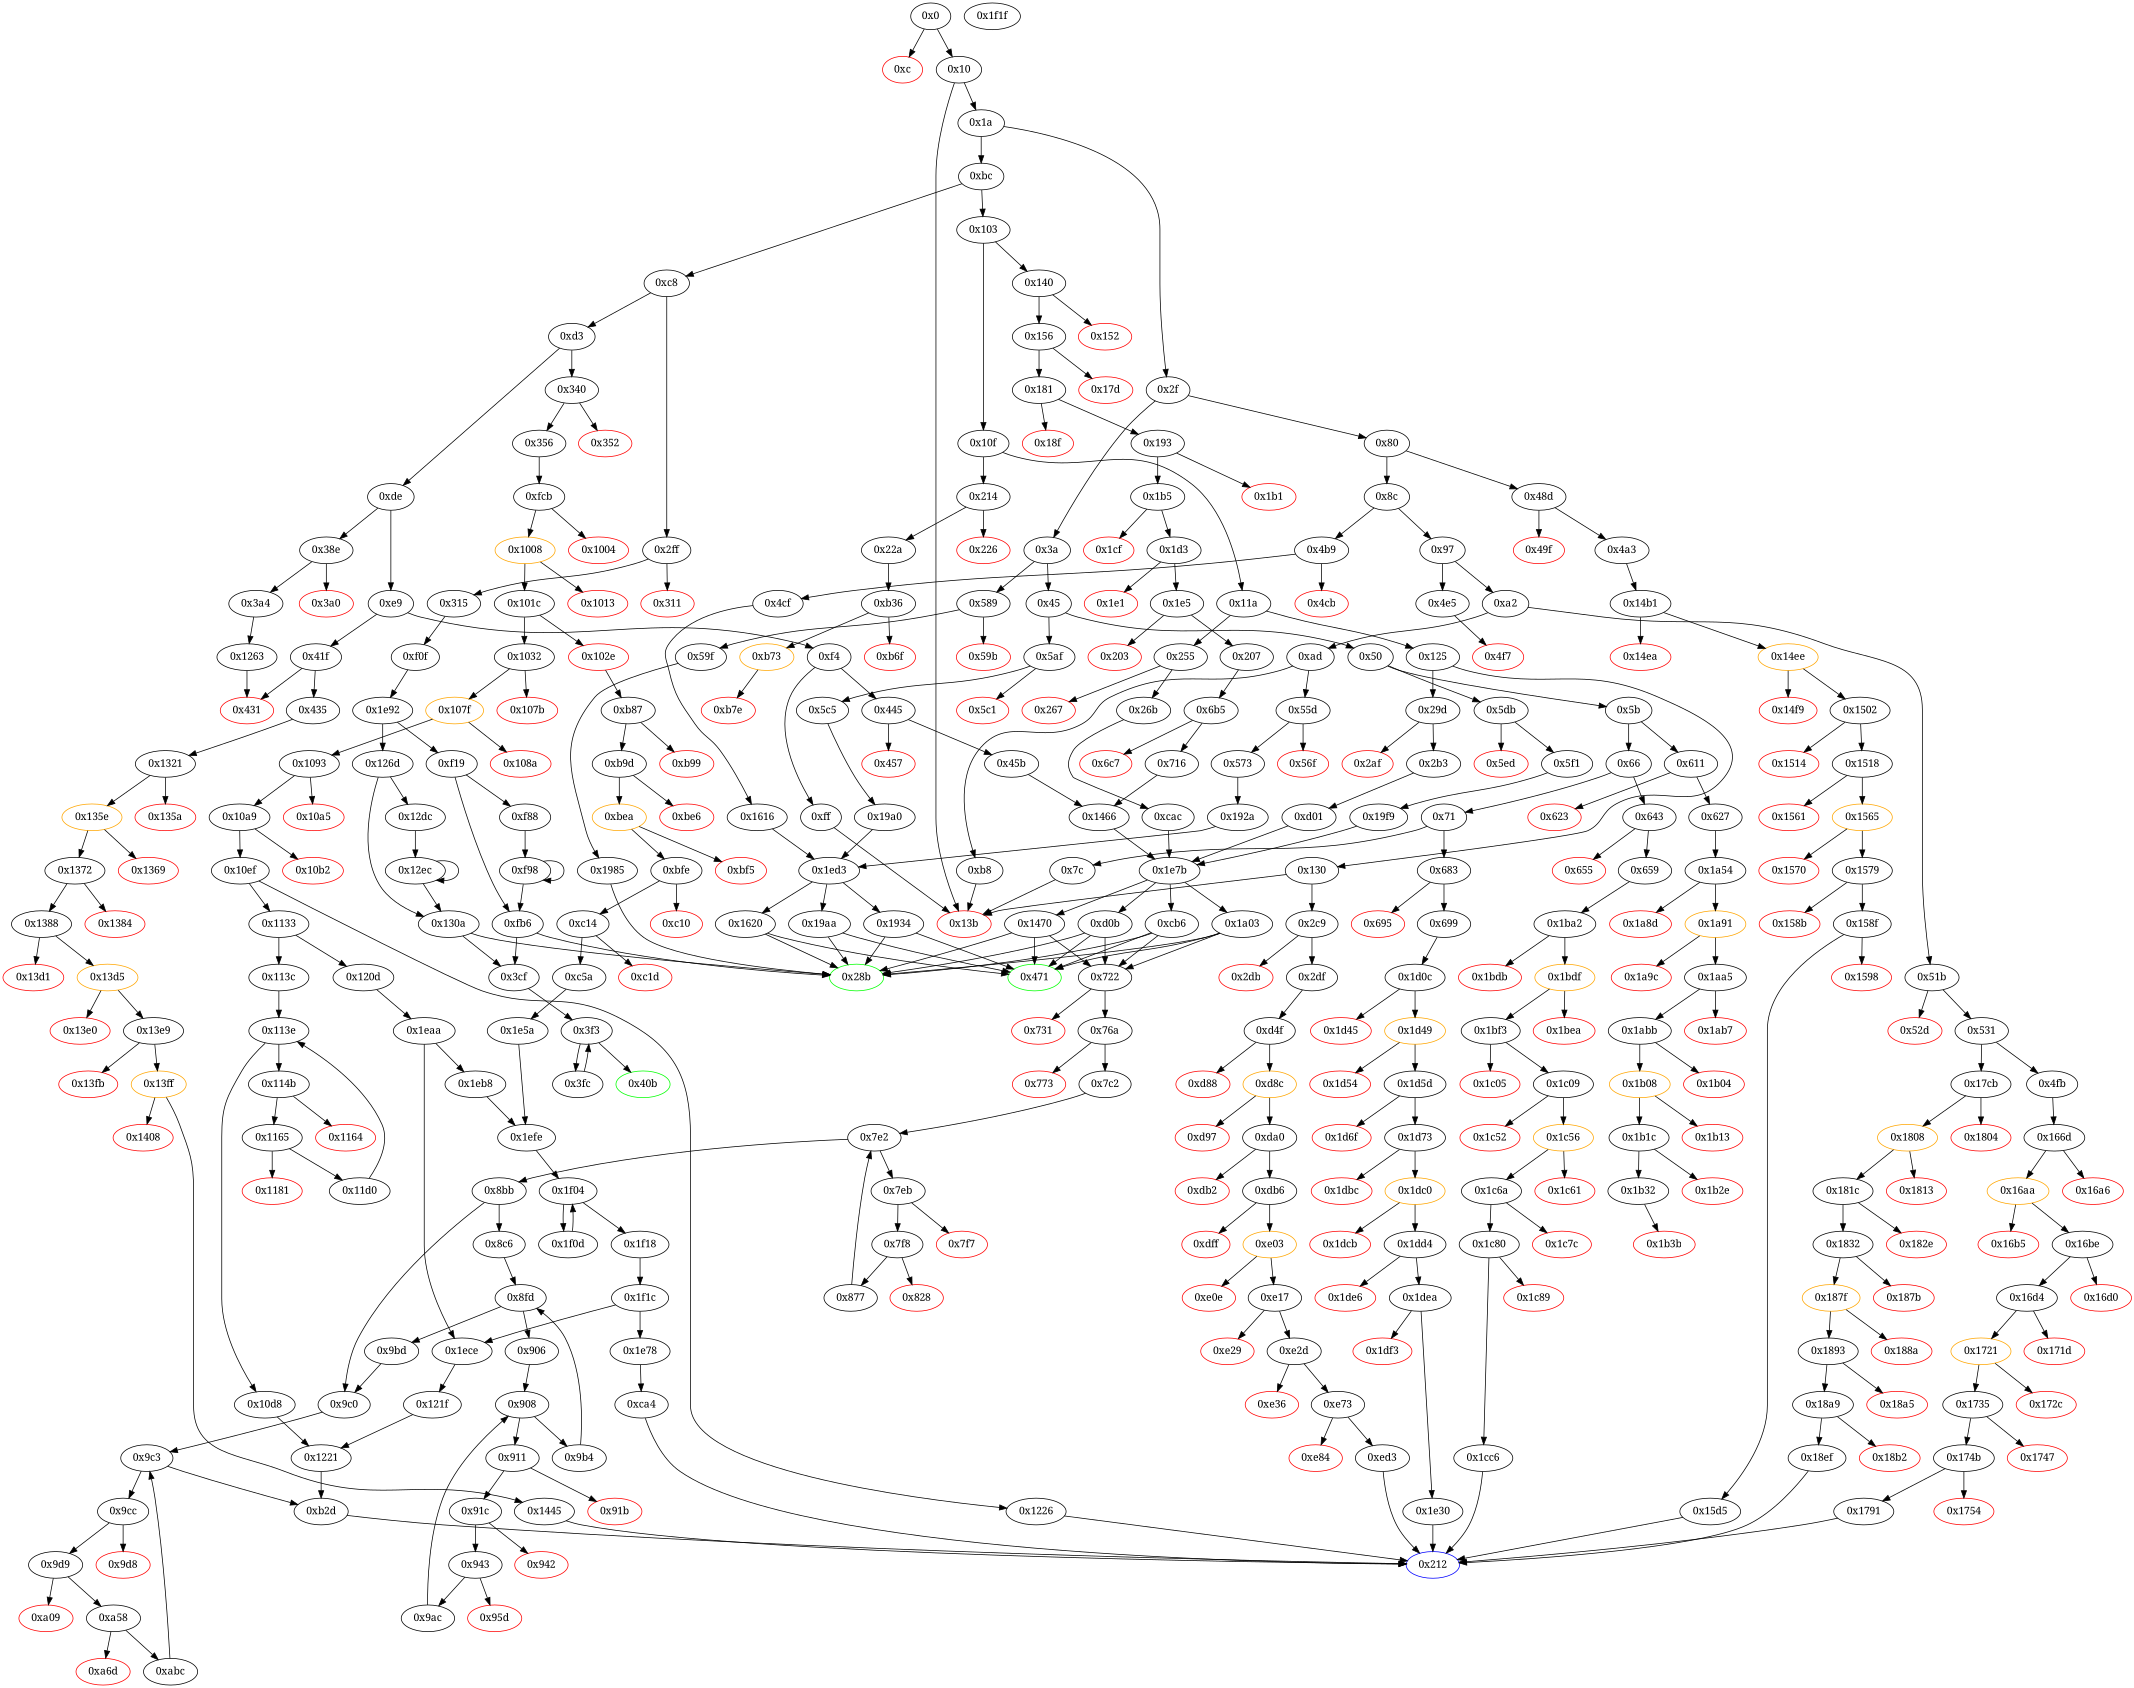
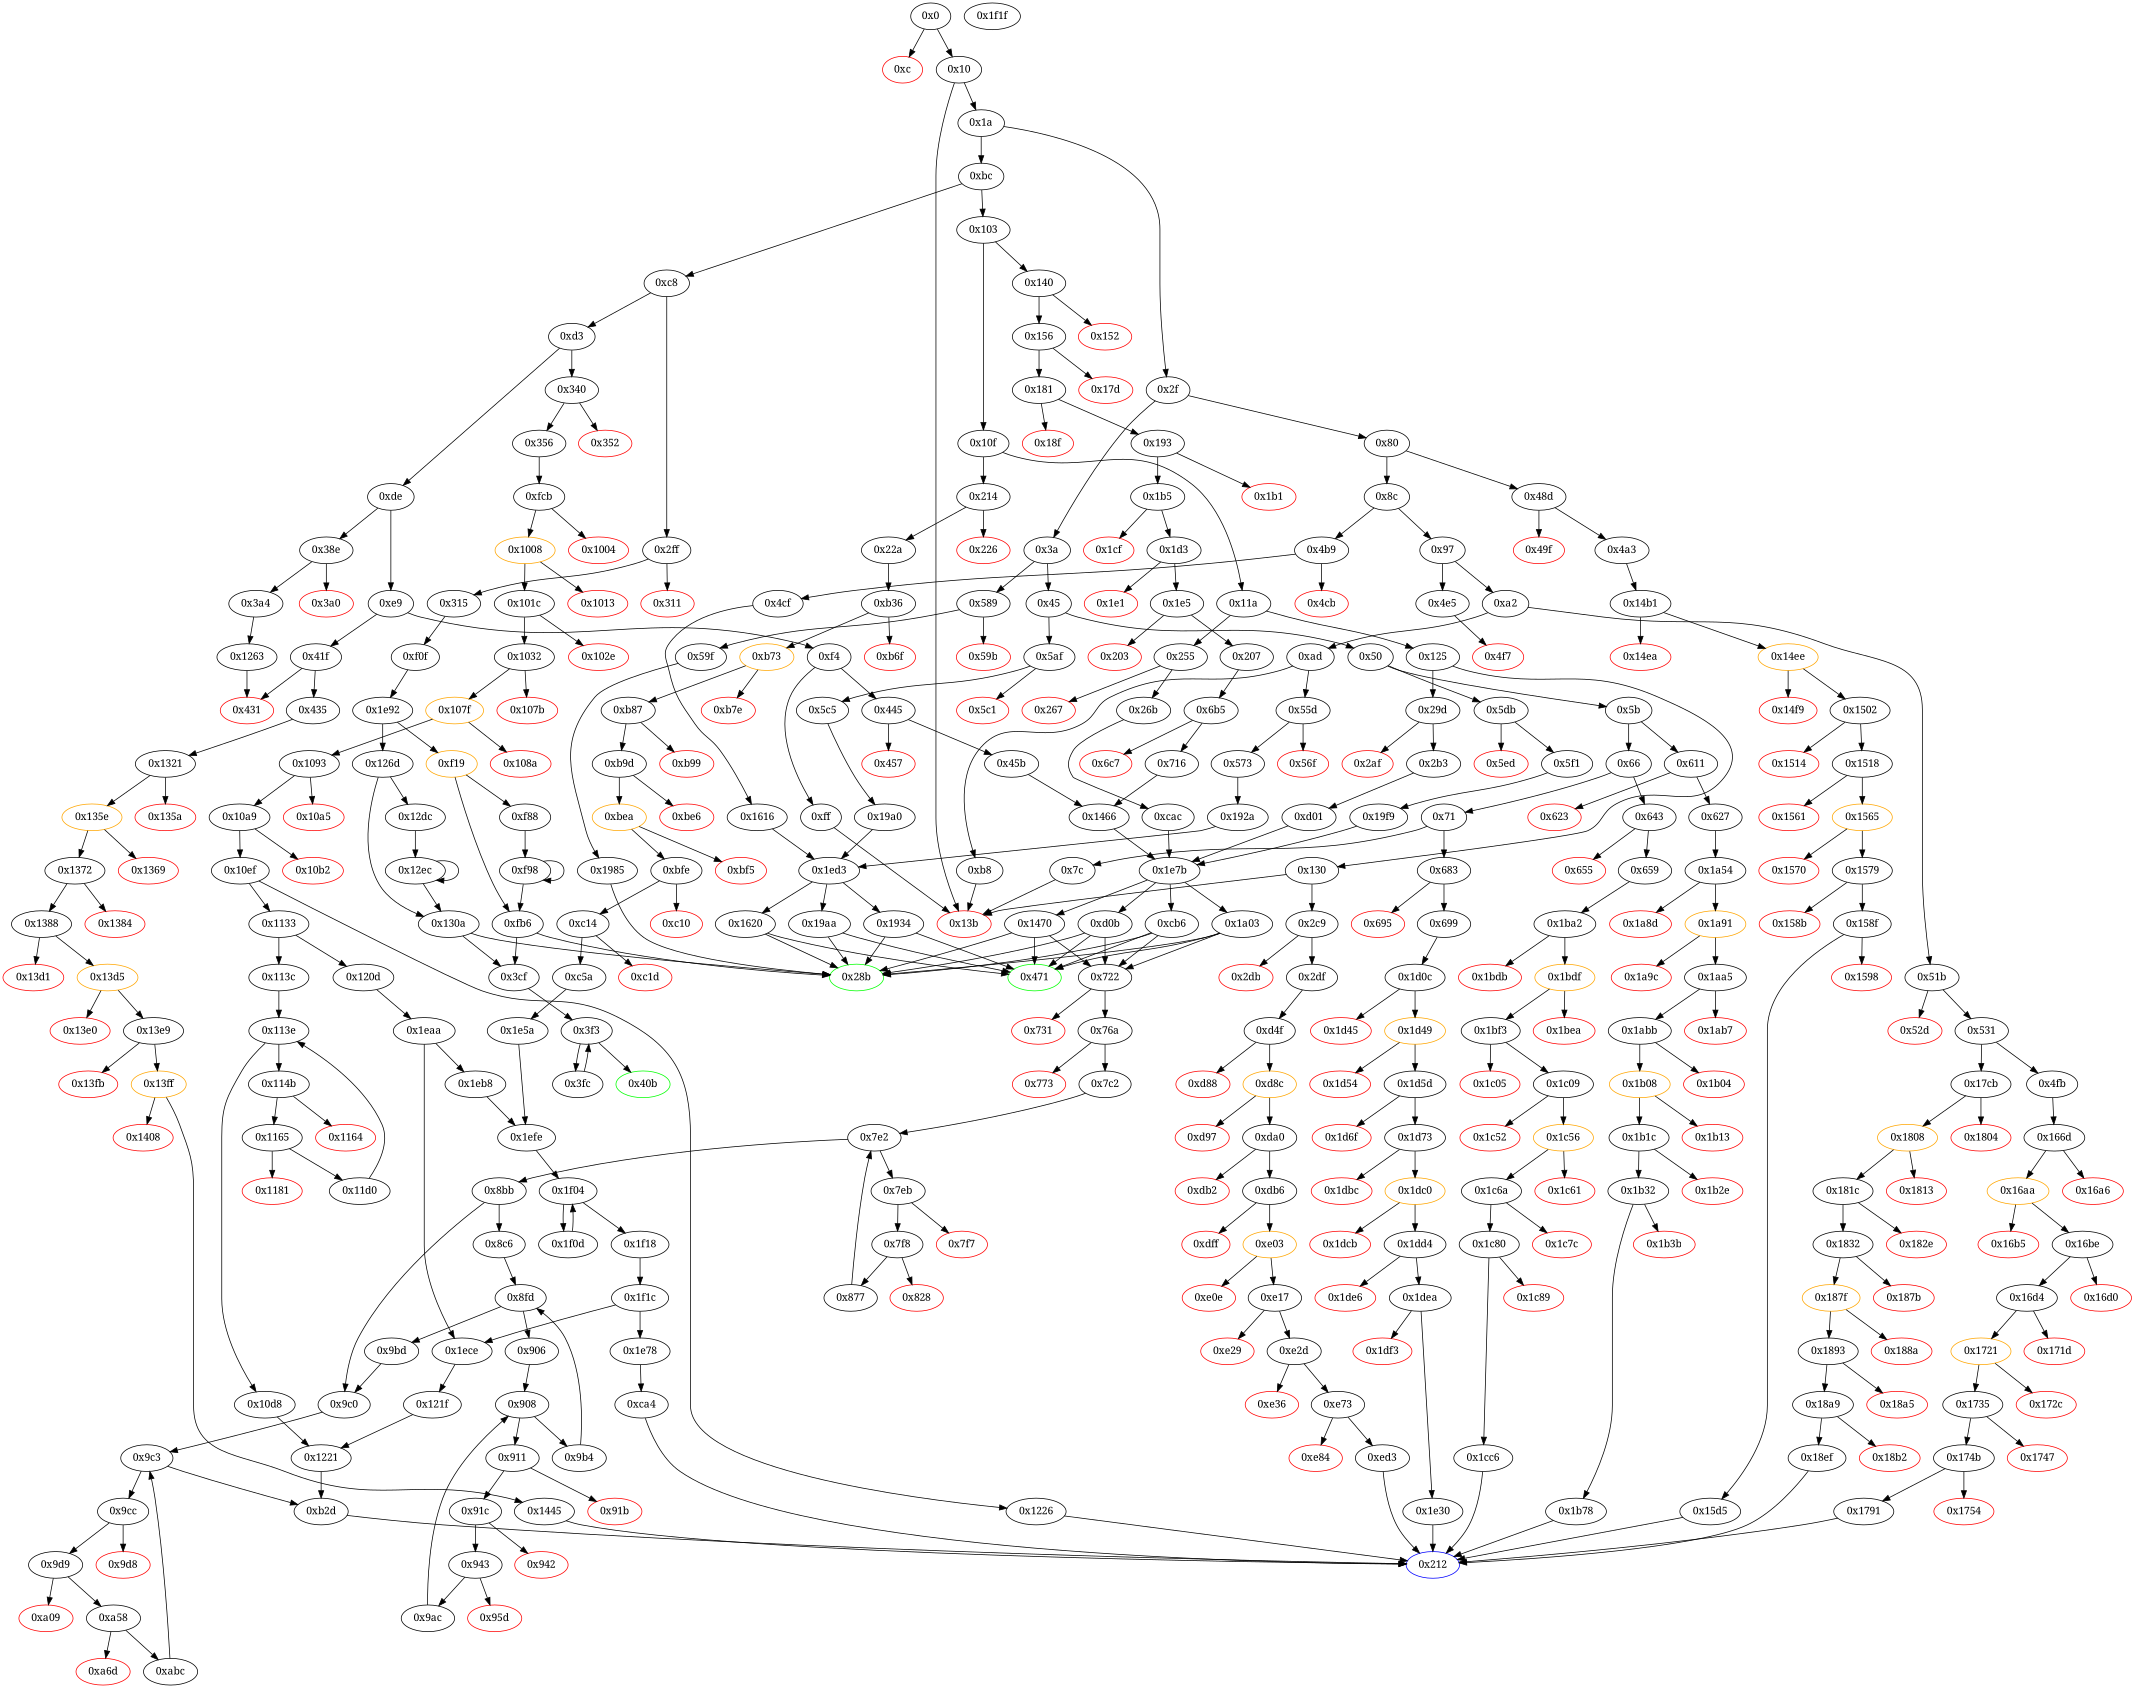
edge "0x102e" -> "0xb87": now "0xb73" -> "0xb87"
node "0xf19": color black -> orange
node "0x1b78": added
